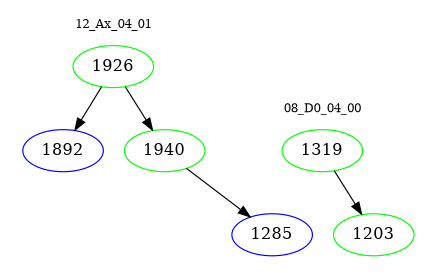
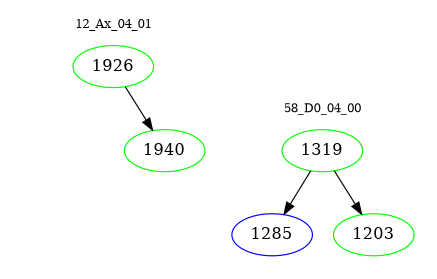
cluster "08_D0_04_00": label "08_D0_04_00" -> "58_D0_04_00"
node "1892": removed
edge "1940" -> "1285": now "1319" -> "1285"
